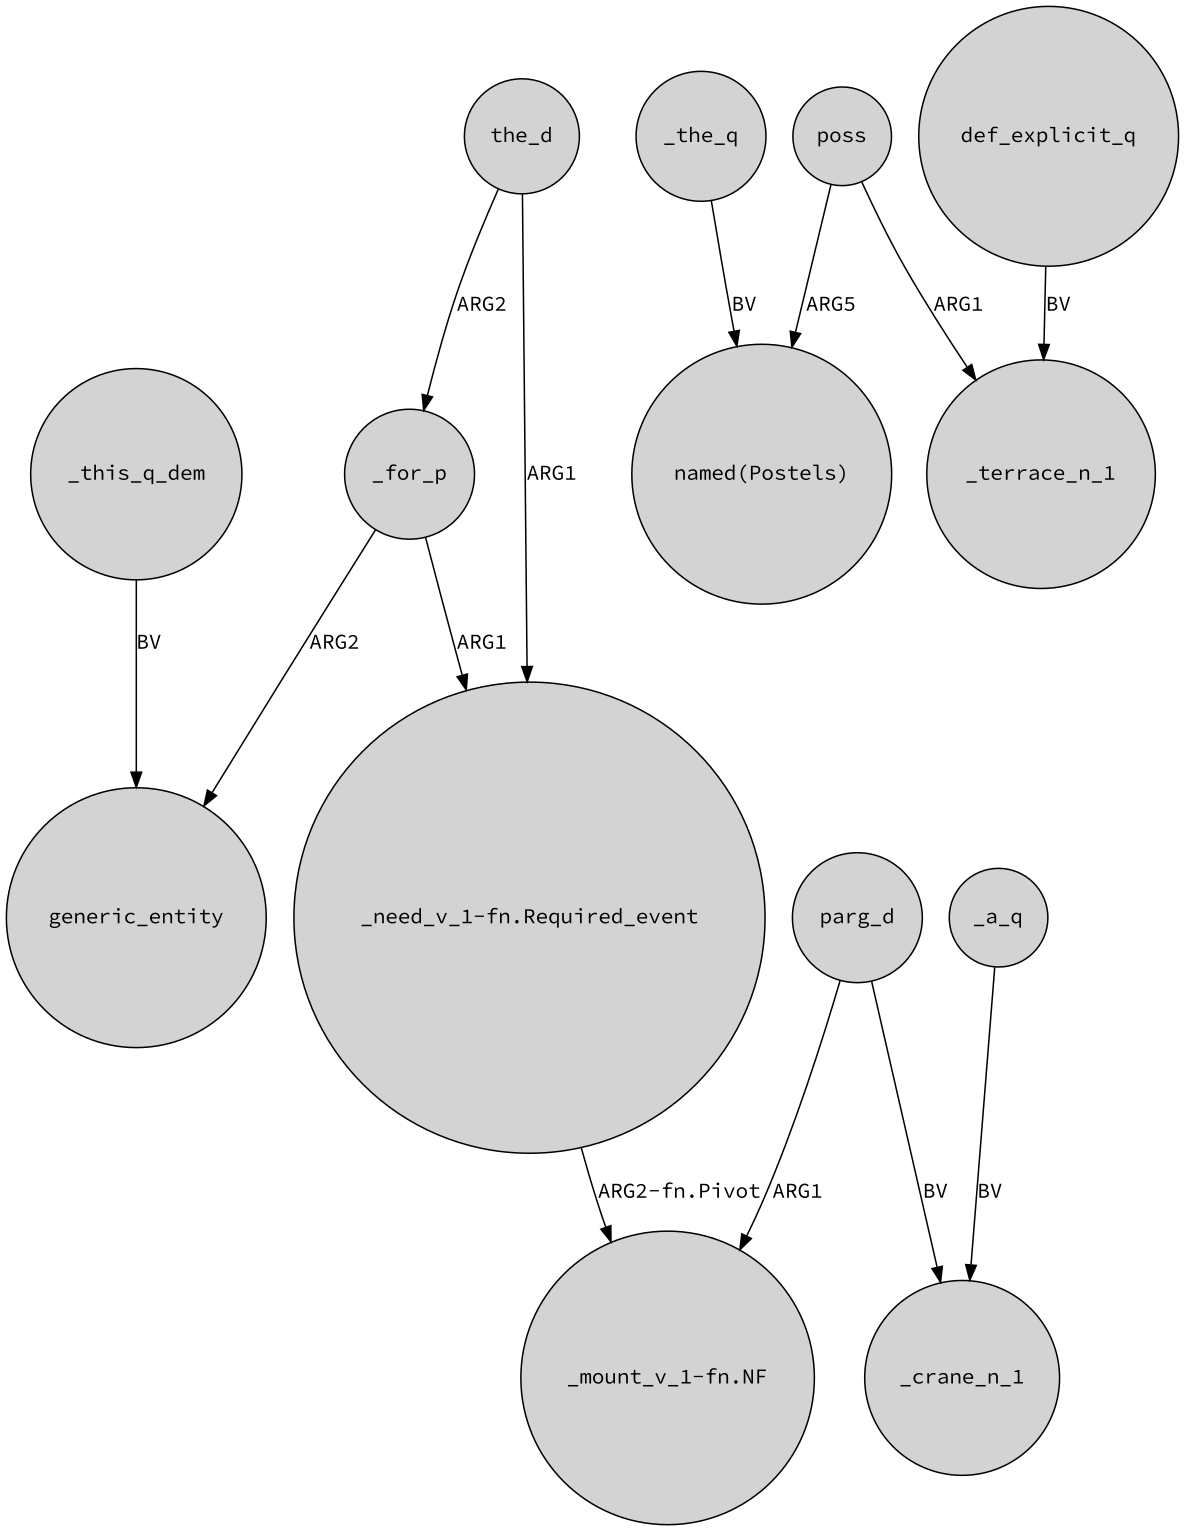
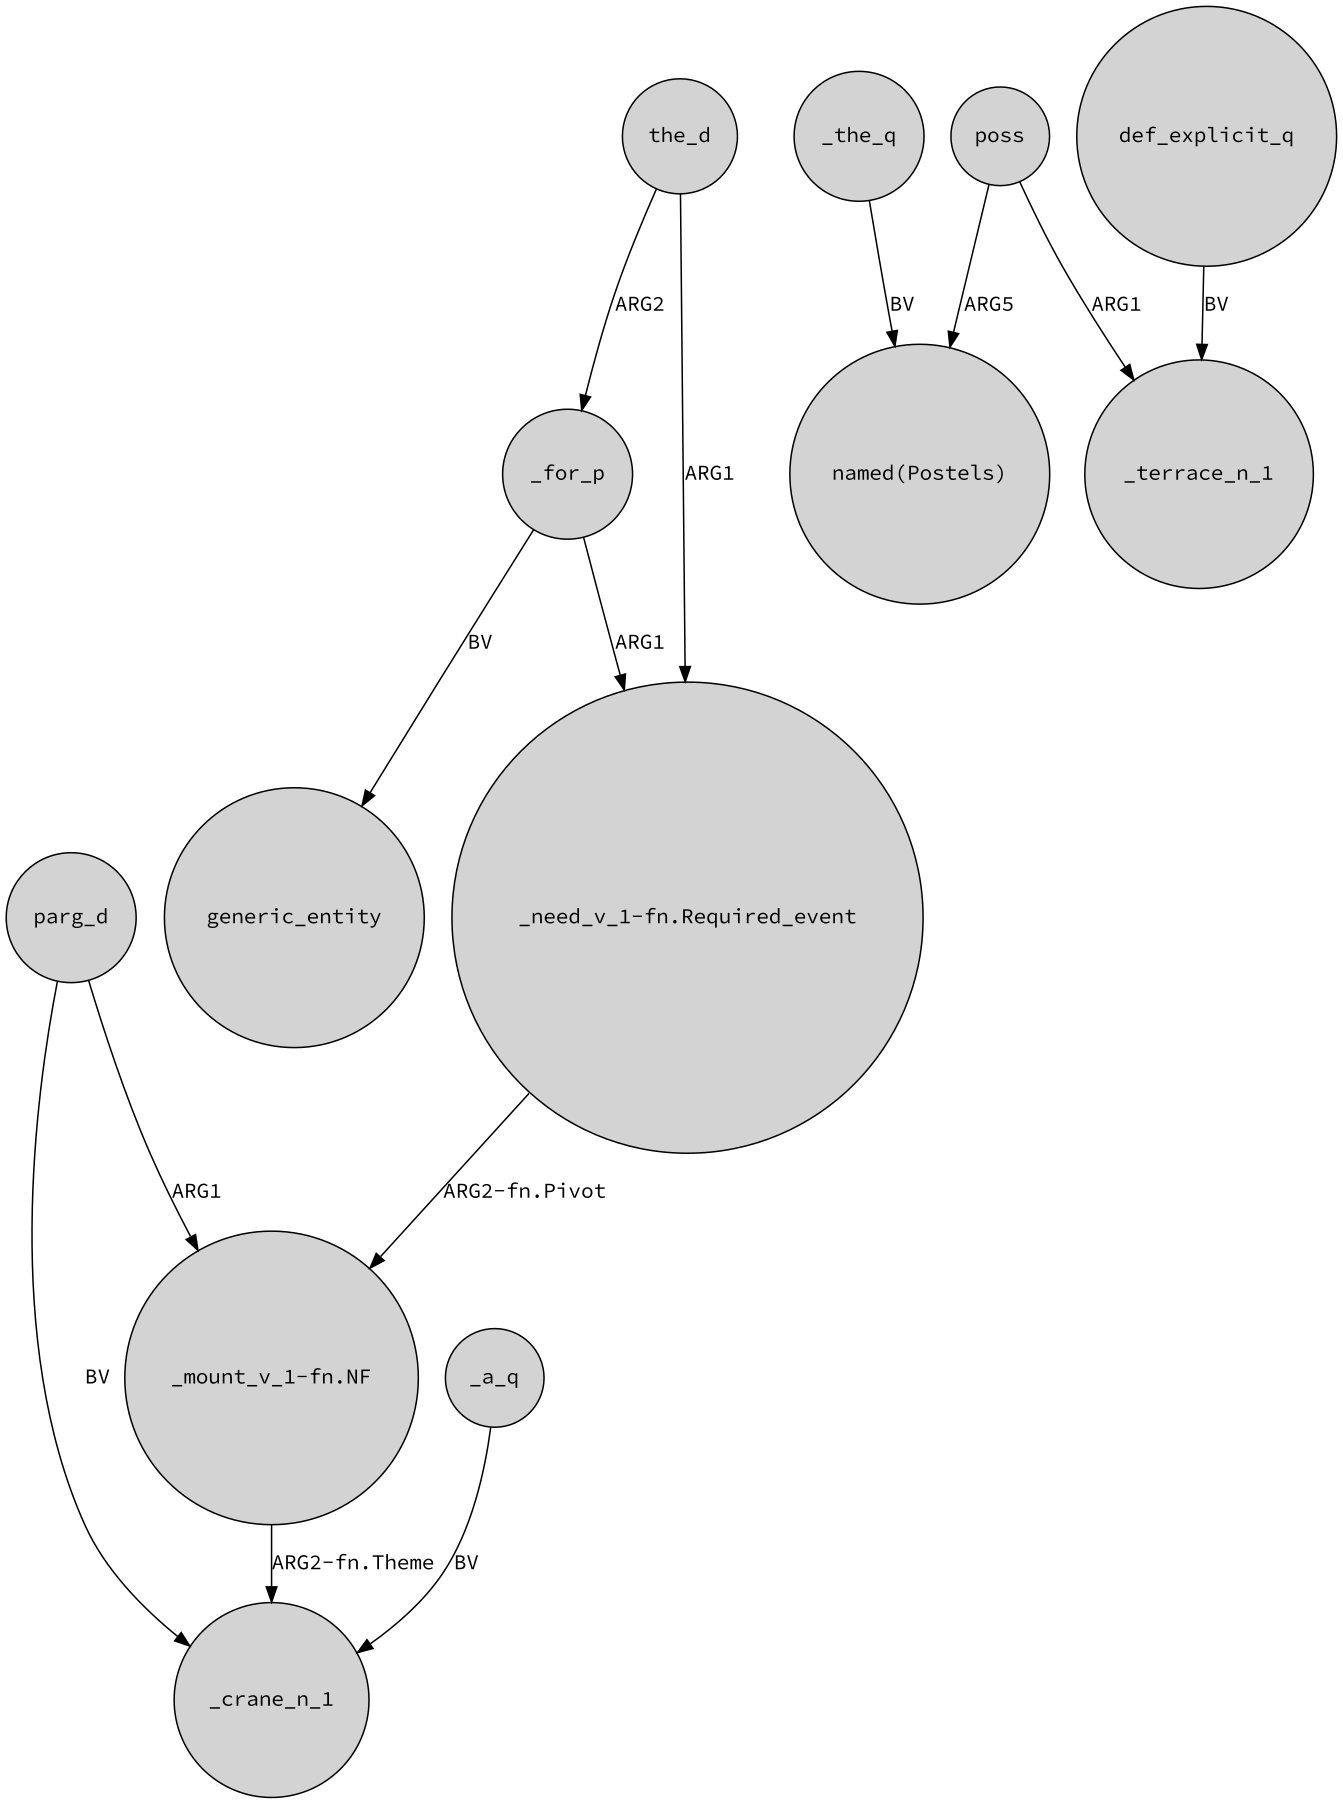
node "_this_q_dem": removed
edge "_for_p" -> "generic_entity": label "ARG2" -> "BV"
edge "_mount_v_1-fn.NF" -> "_crane_n_1": added, label "ARG2-fn.Theme"
